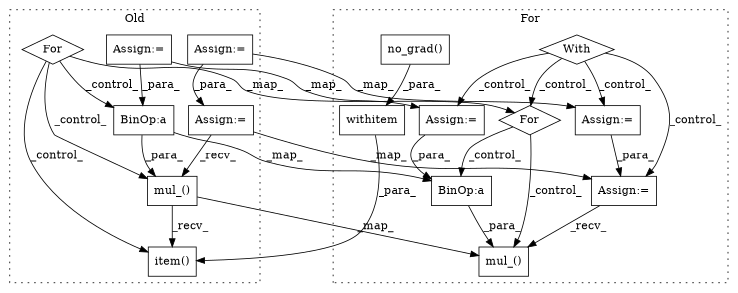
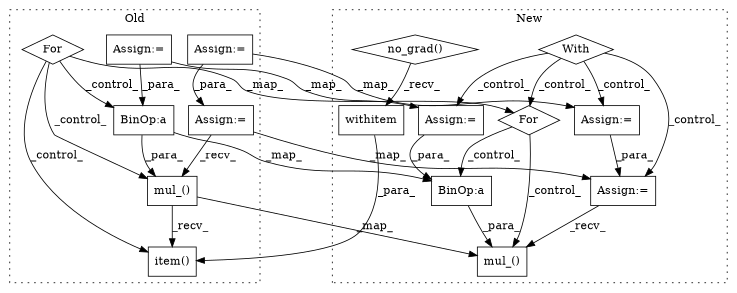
cluster "For": label "For" -> "New"
node "no_grad()": shape box -> diamond
edge "no_grad()" -> "withitem": label "_para_" -> "_recv_"
